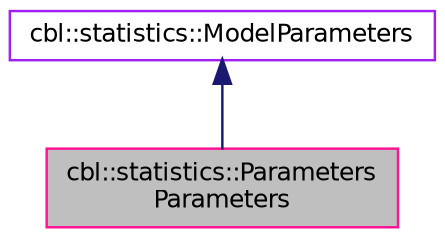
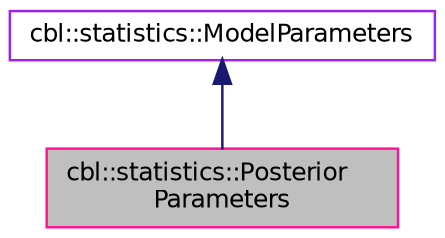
node "cbl::statistics::Parameters Parameters": label "cbl::statistics::Parameters Parameters" -> "cbl::statistics::Posterior Parameters"
